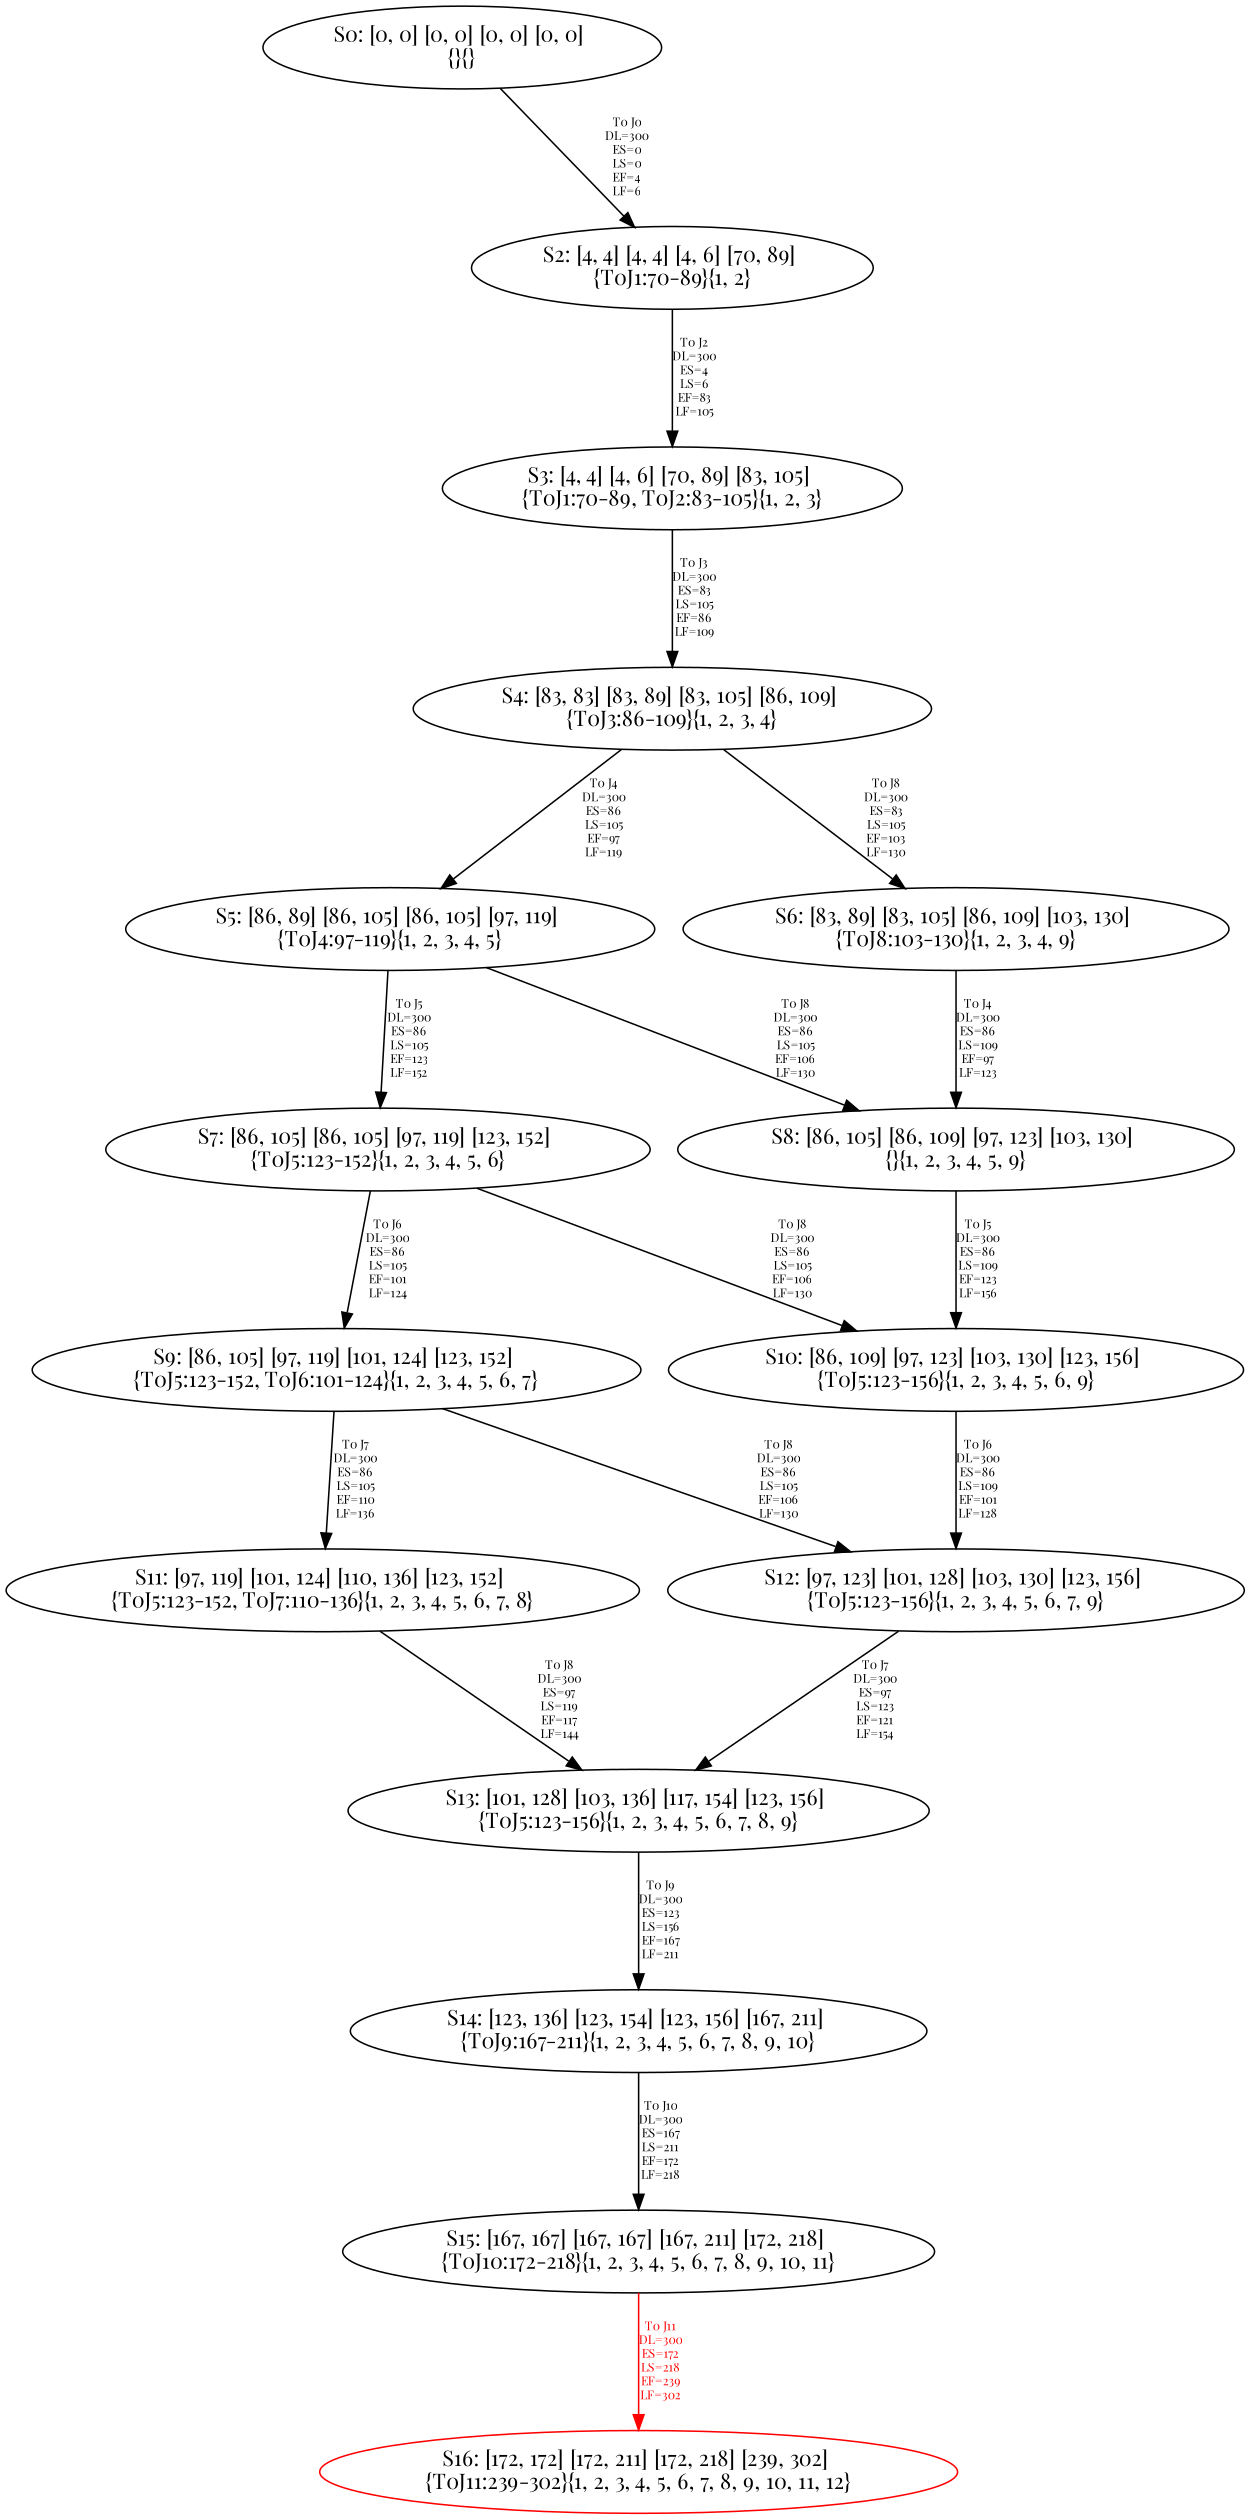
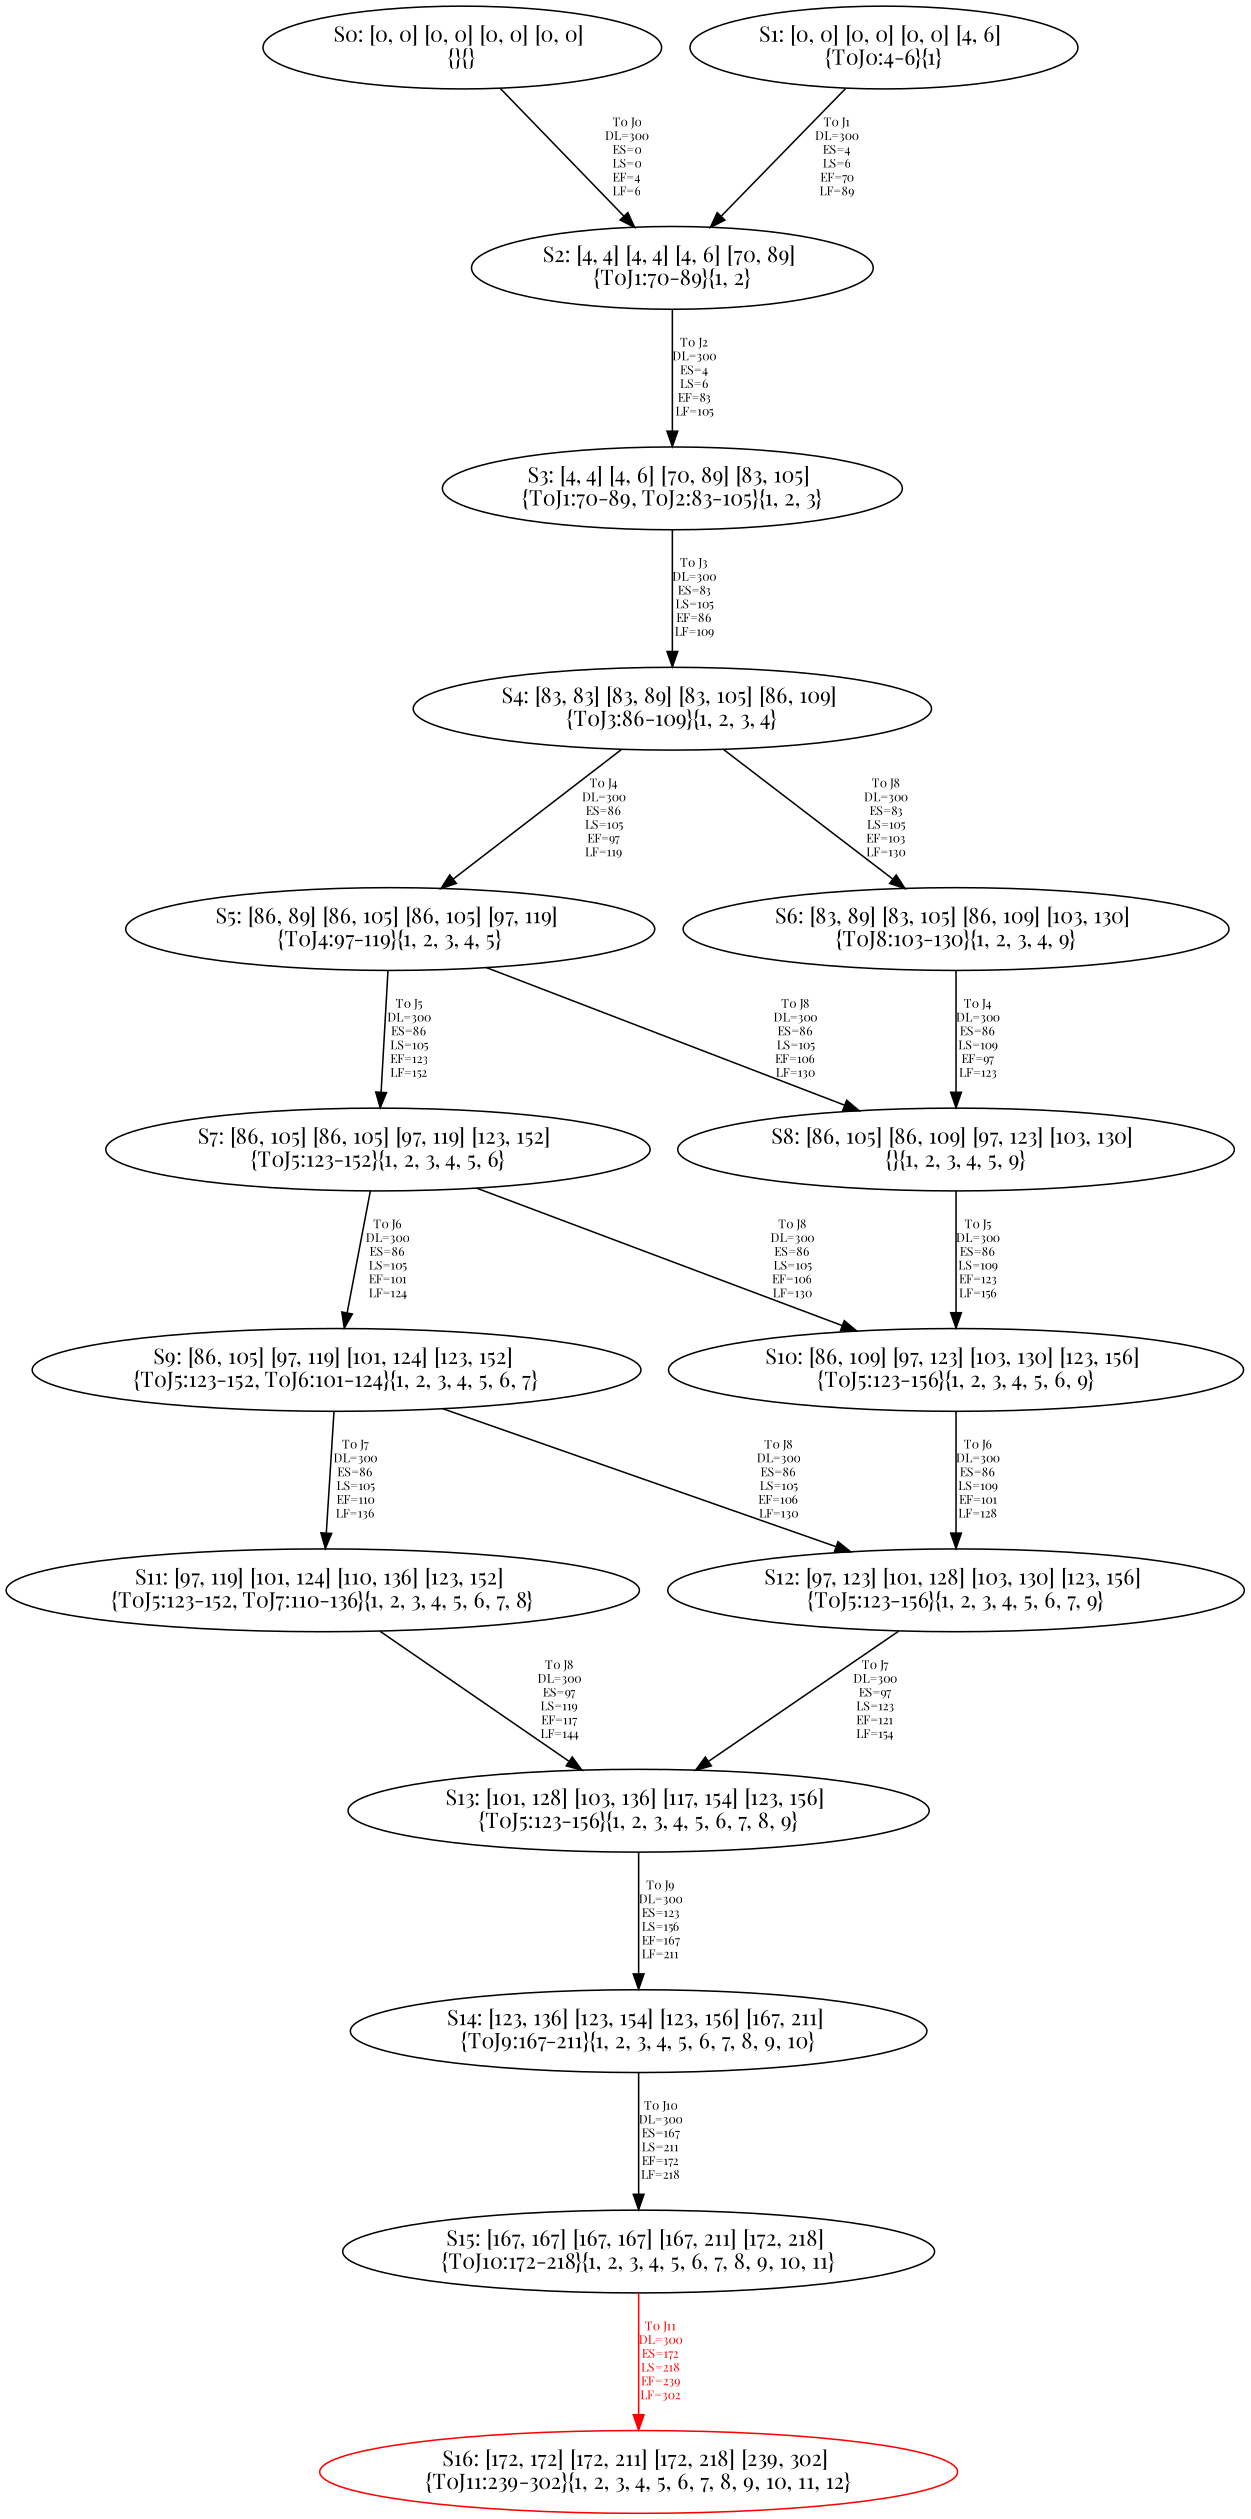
node "S1: [0, 0] [0, 0] [0, 0] [4, 6] {T0J0:4-6}{1}": added
